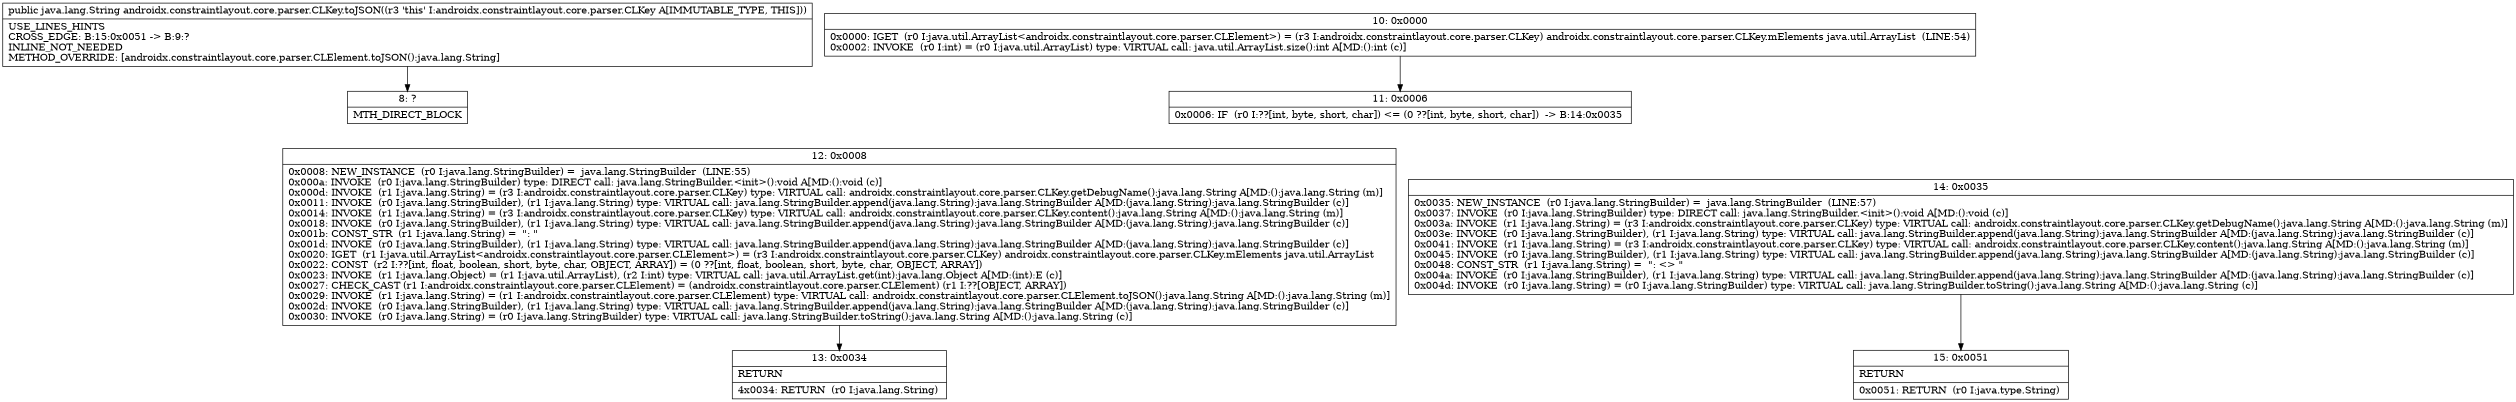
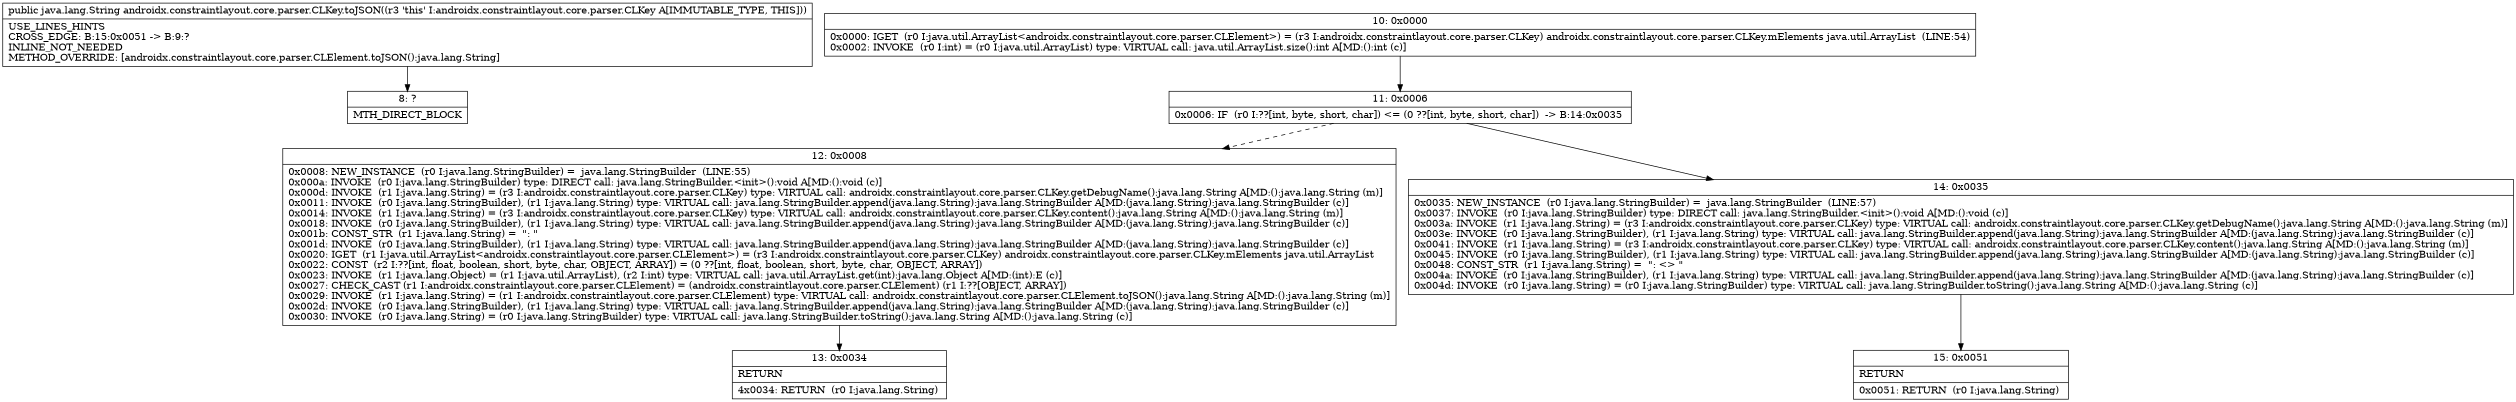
edge "11: 0x0006" -> "12: 0x0008": added
edge "11: 0x0006" -> "14: 0x0035": added
node "15: 0x0051": text "0x0051: RETURN  (r0 I:java.type.String)" -> "0x0051: RETURN  (r0 I:java.lang.String)"
